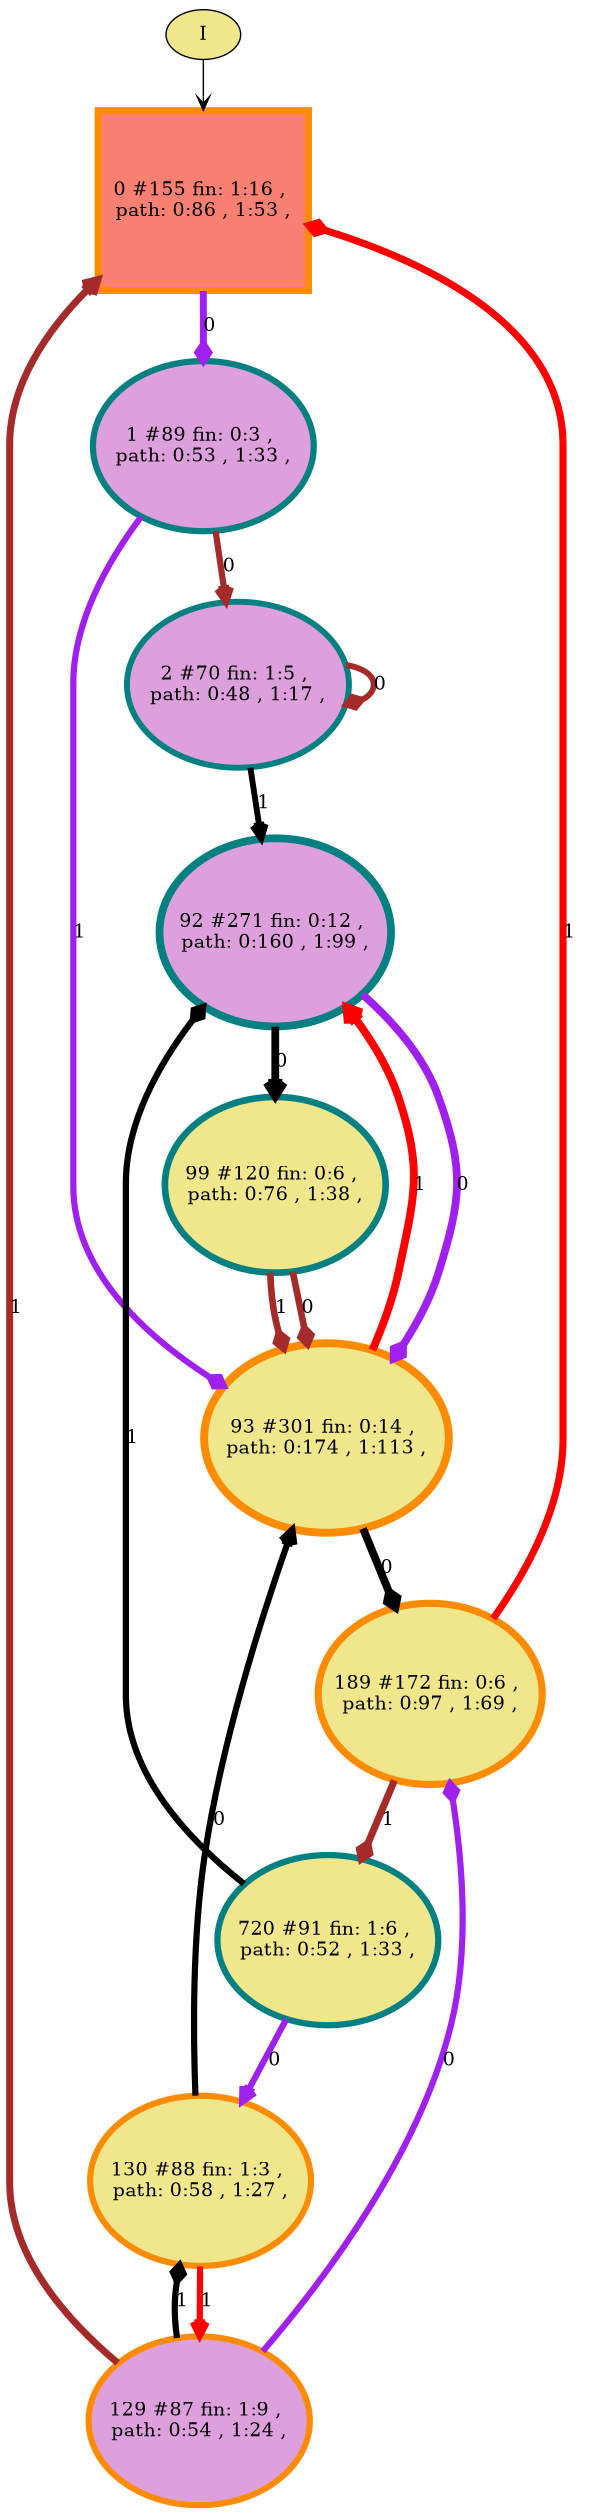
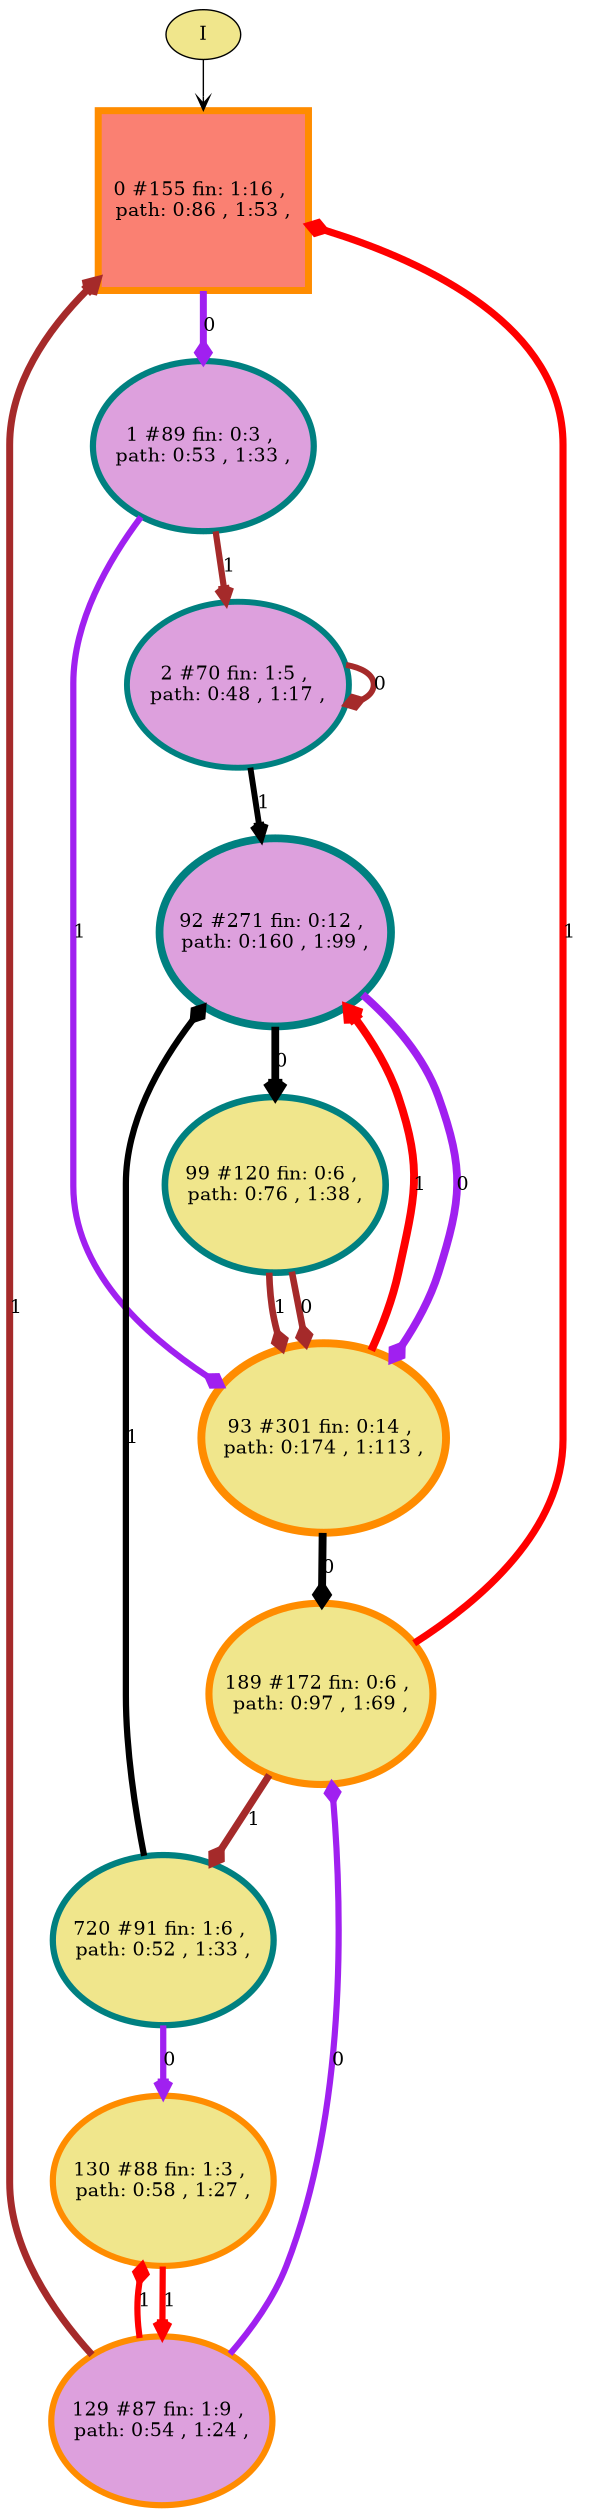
edge "1 #89 fin: 0:3 , path: 0:53 , 1:33 ," -> "2 #70 fin: 1:5 , path: 0:48 , 1:17 ,": label "0 " -> "1 "
edge "130 #88 fin: 1:3 , path: 0:58 , 1:27 ," -> "93 #301 fin: 0:14 , path: 0:174 , 1:113 ,": removed, label "0"
edge "129 #87 fin: 1:9 , path: 0:54 , 1:24 ," -> "130 #88 fin: 1:3 , path: 0:58 , 1:27 ,": color black -> red
